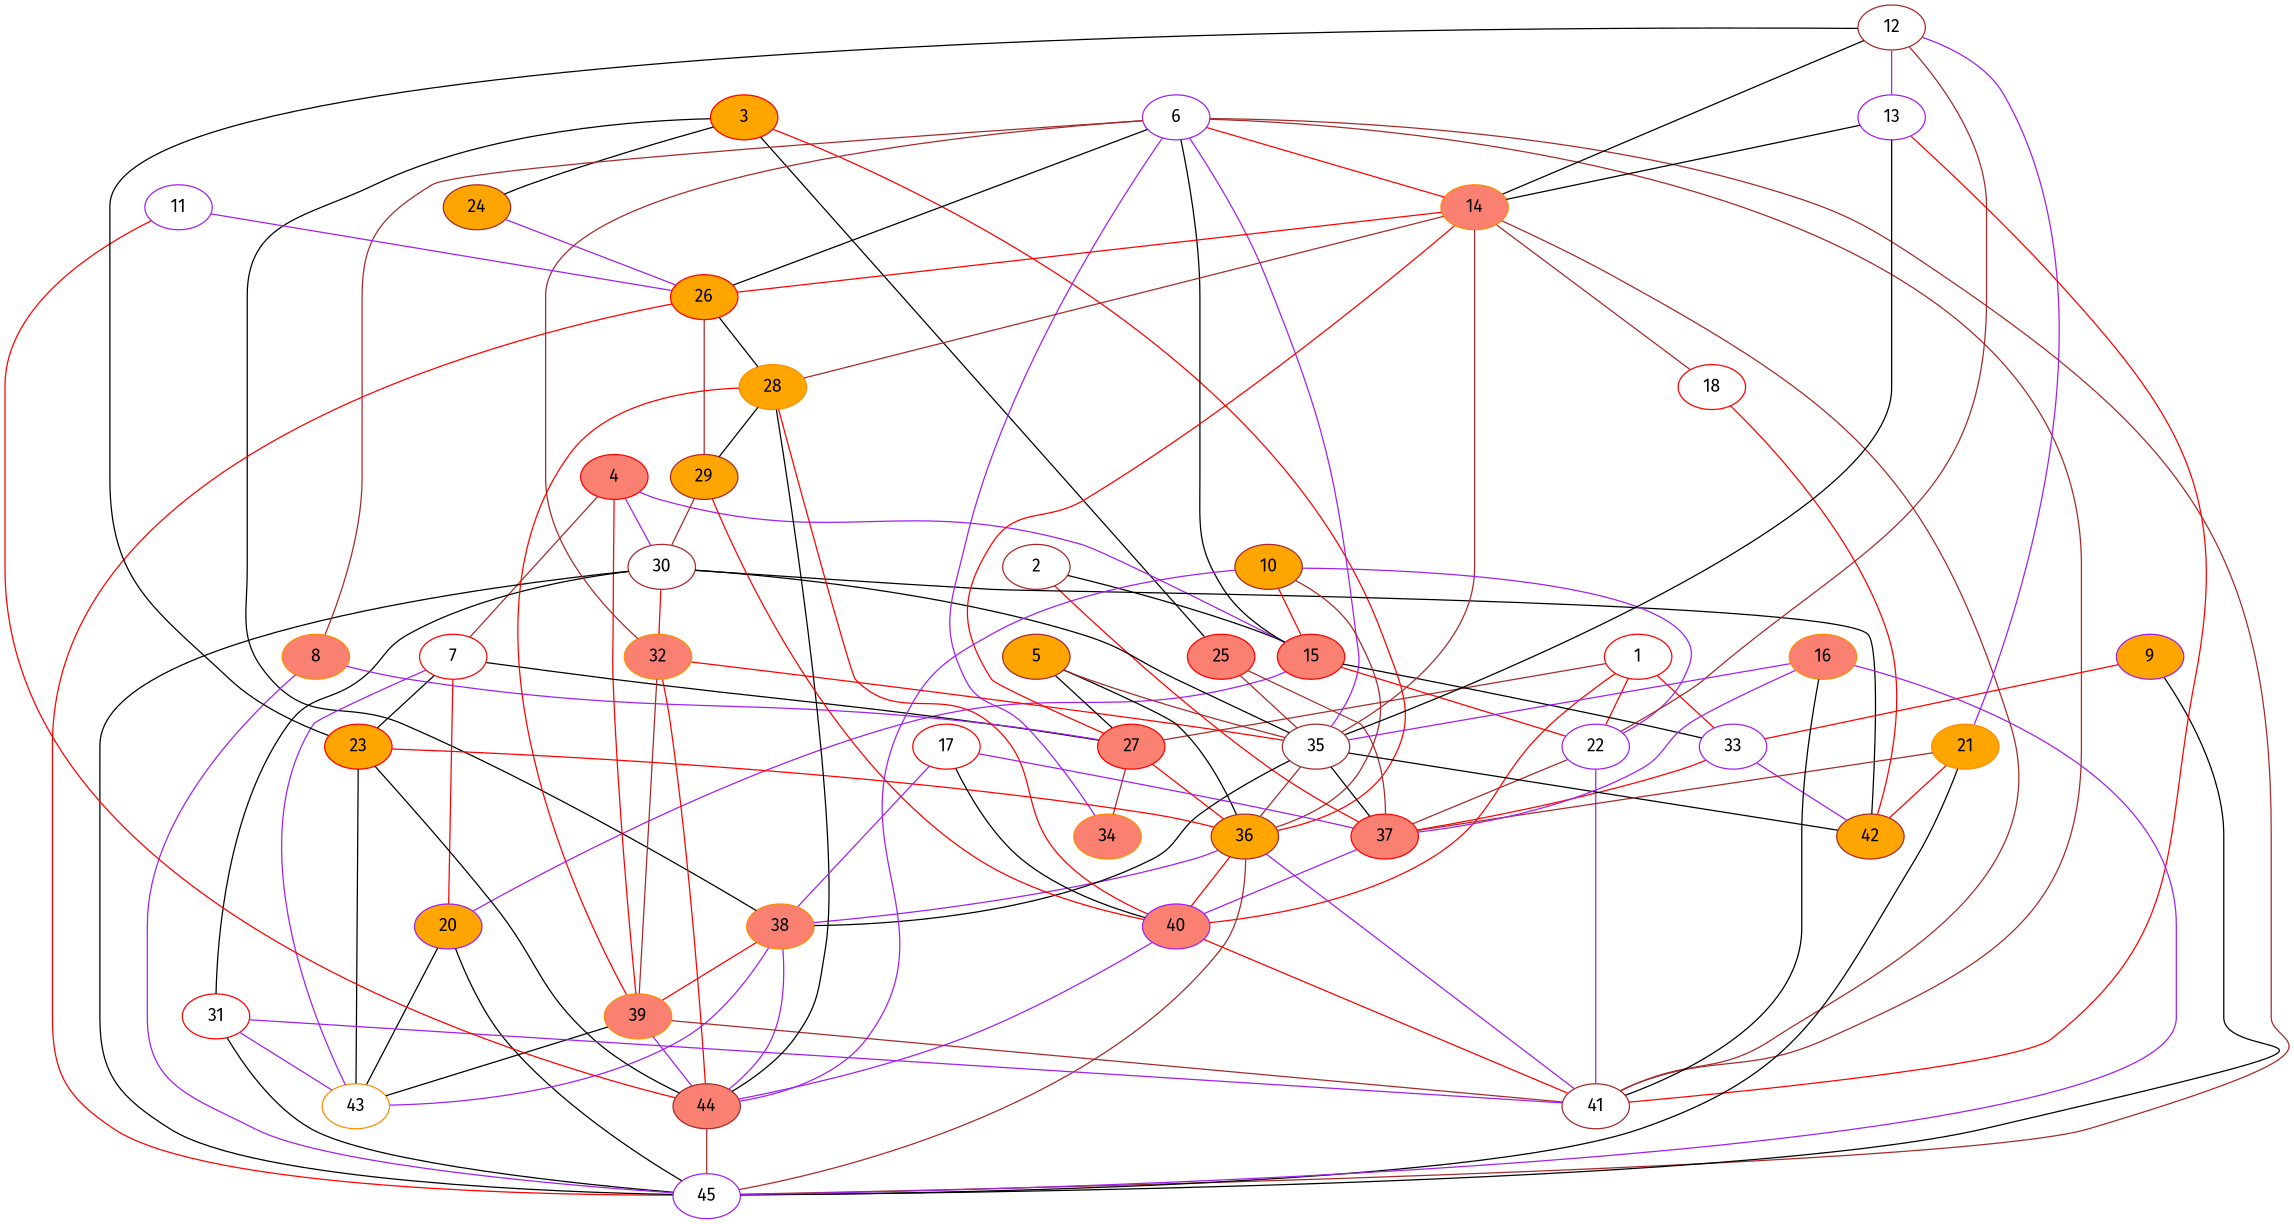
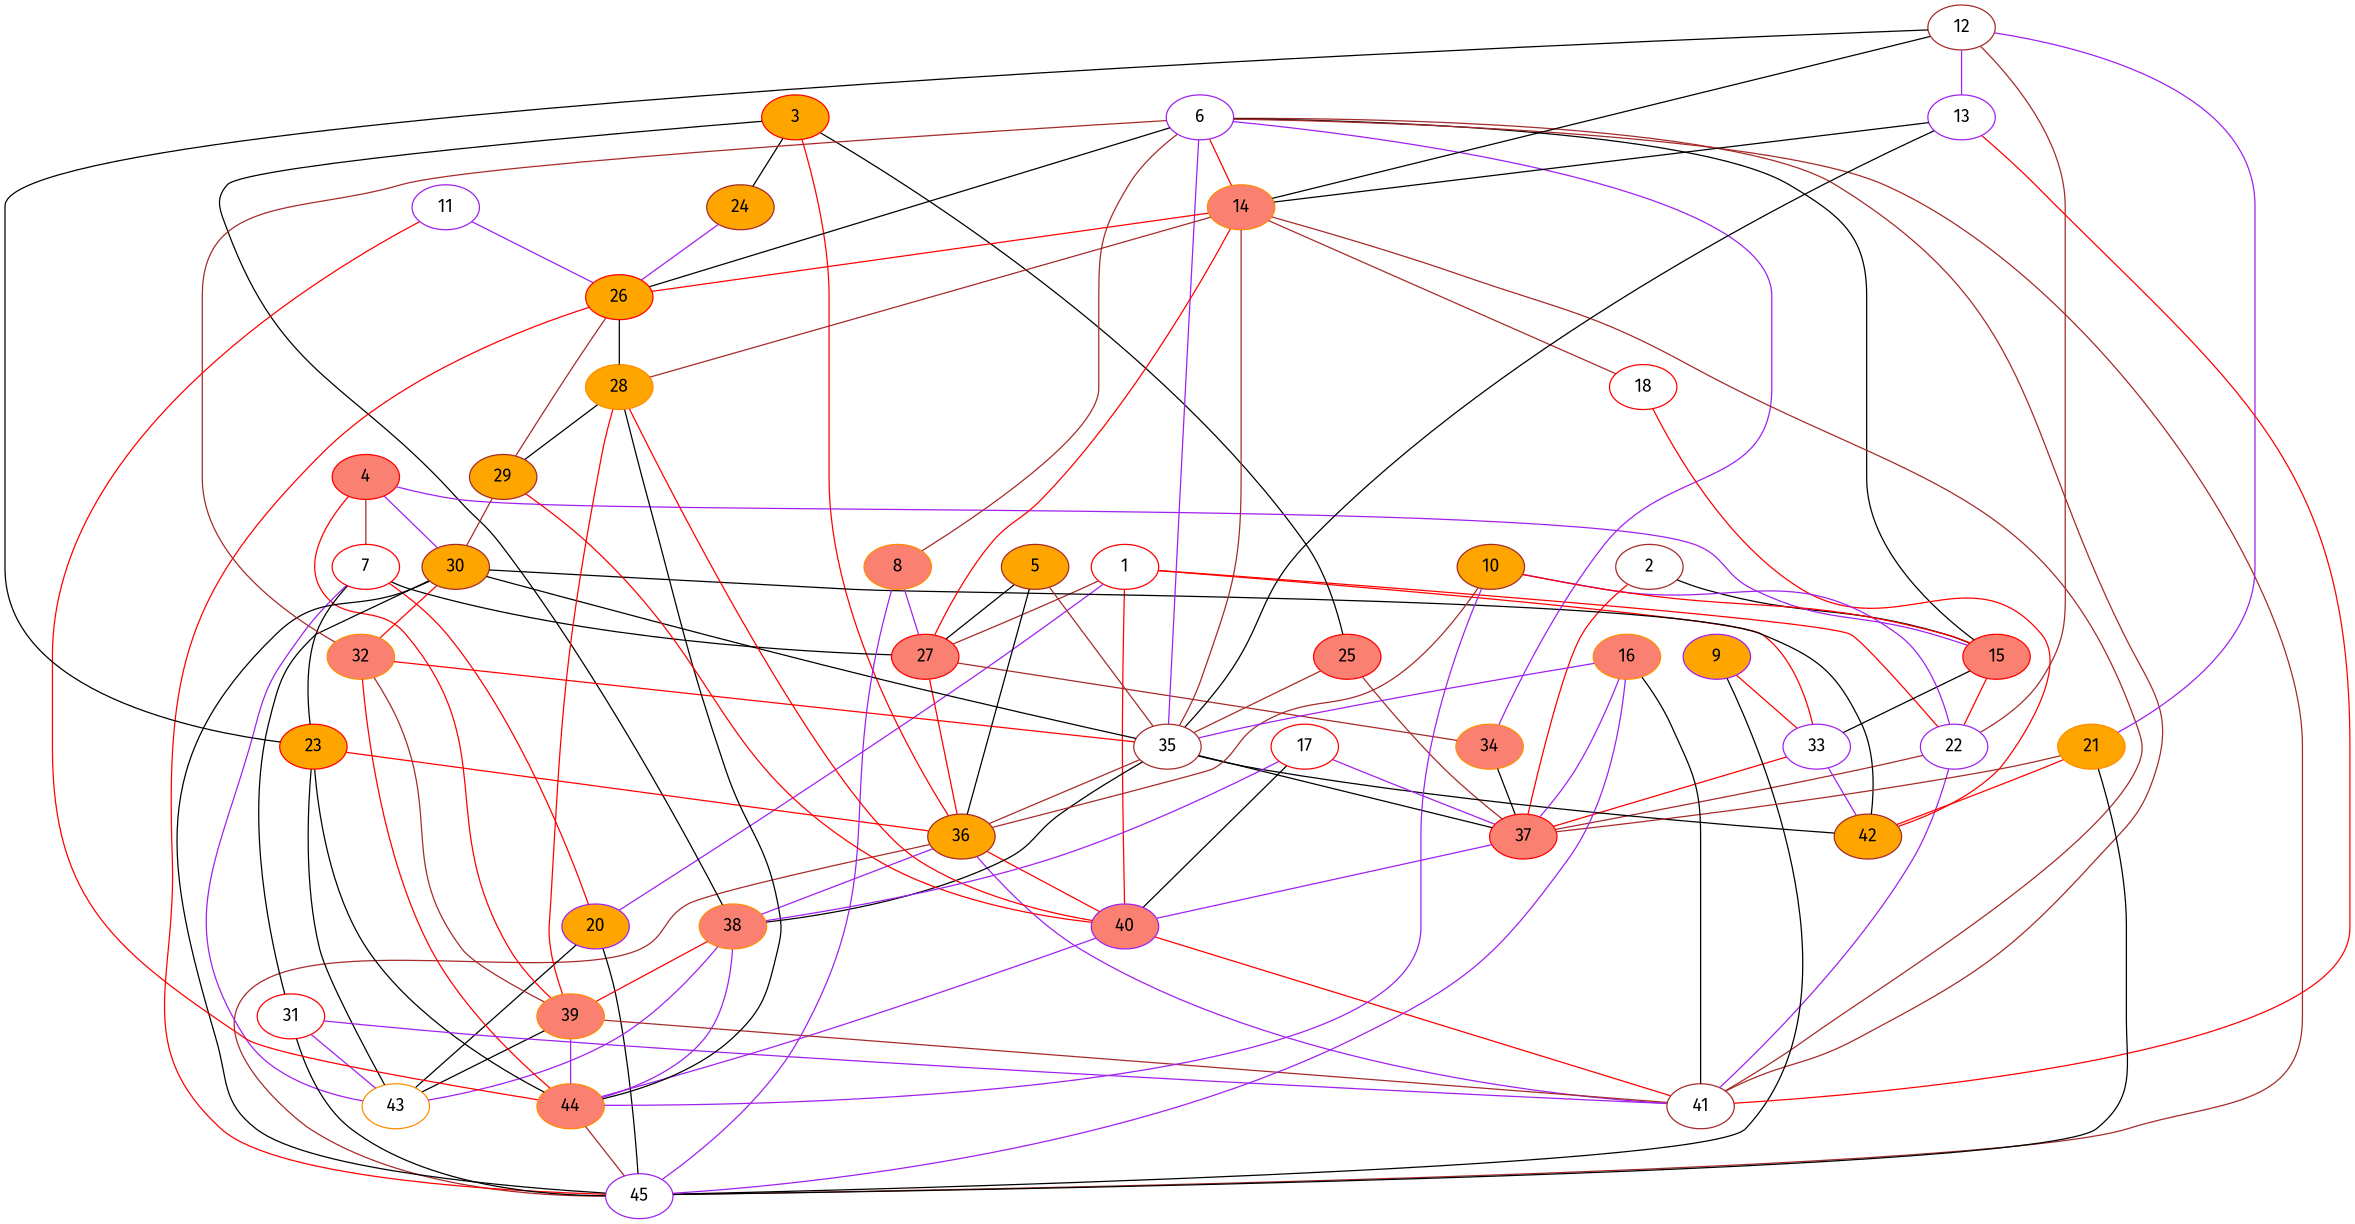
node "30": fillcolor white -> orange
edge "15" -- "20": now "1" -- "20"
edge "34" -- "37": added
node "44": color brown -> darkorange
